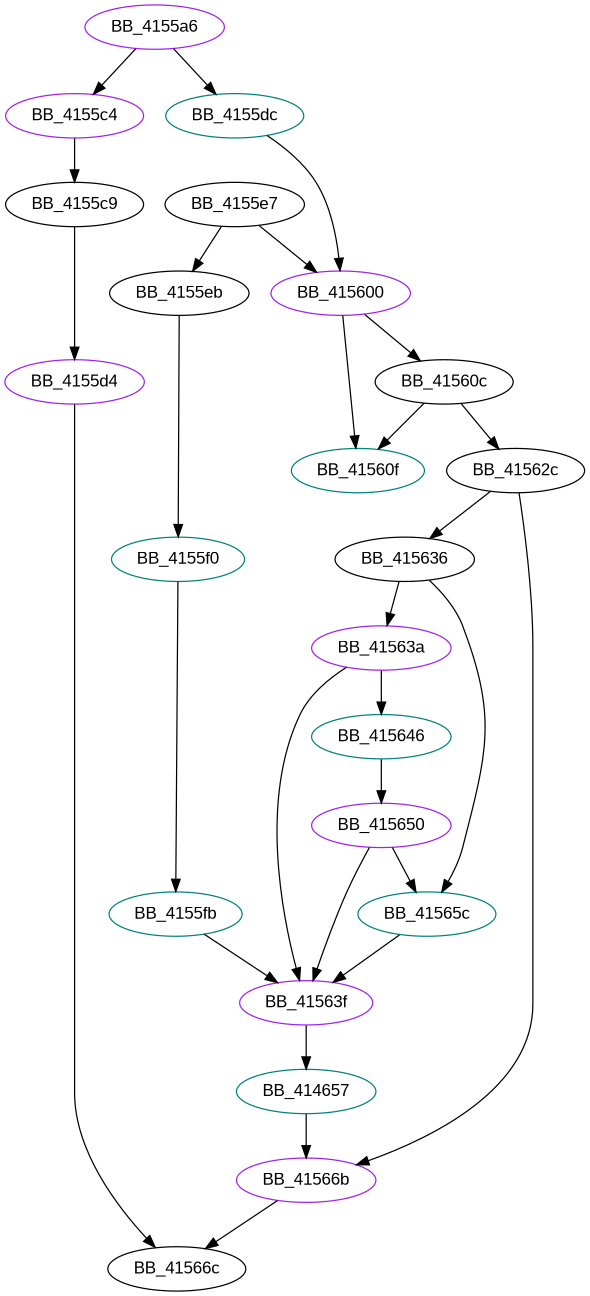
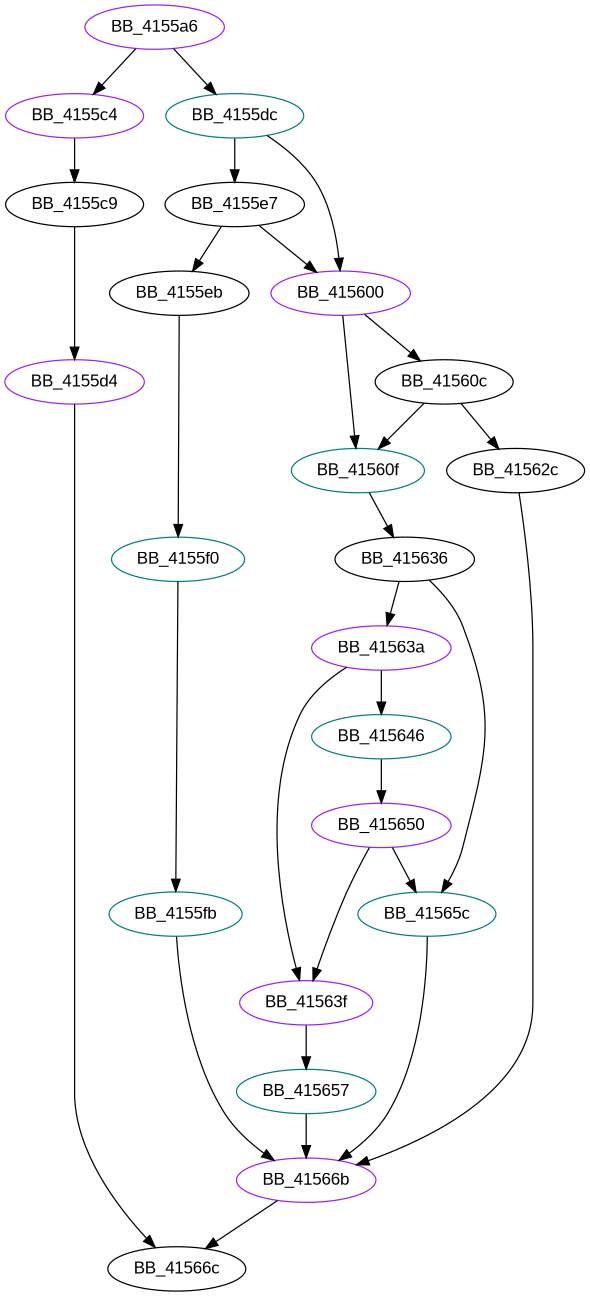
edge "BB_4155dc" -> "BB_4155e7": added
edge "BB_41562c" -> "BB_415636": now "BB_41560f" -> "BB_415636"
edge "BB_4155fb" -> "BB_41563f": now "BB_4155fb" -> "BB_41566b"
edge "BB_41565c" -> "BB_41563f": now "BB_41565c" -> "BB_41566b"
node "BB_414657": label "BB_414657" -> "BB_415657"
